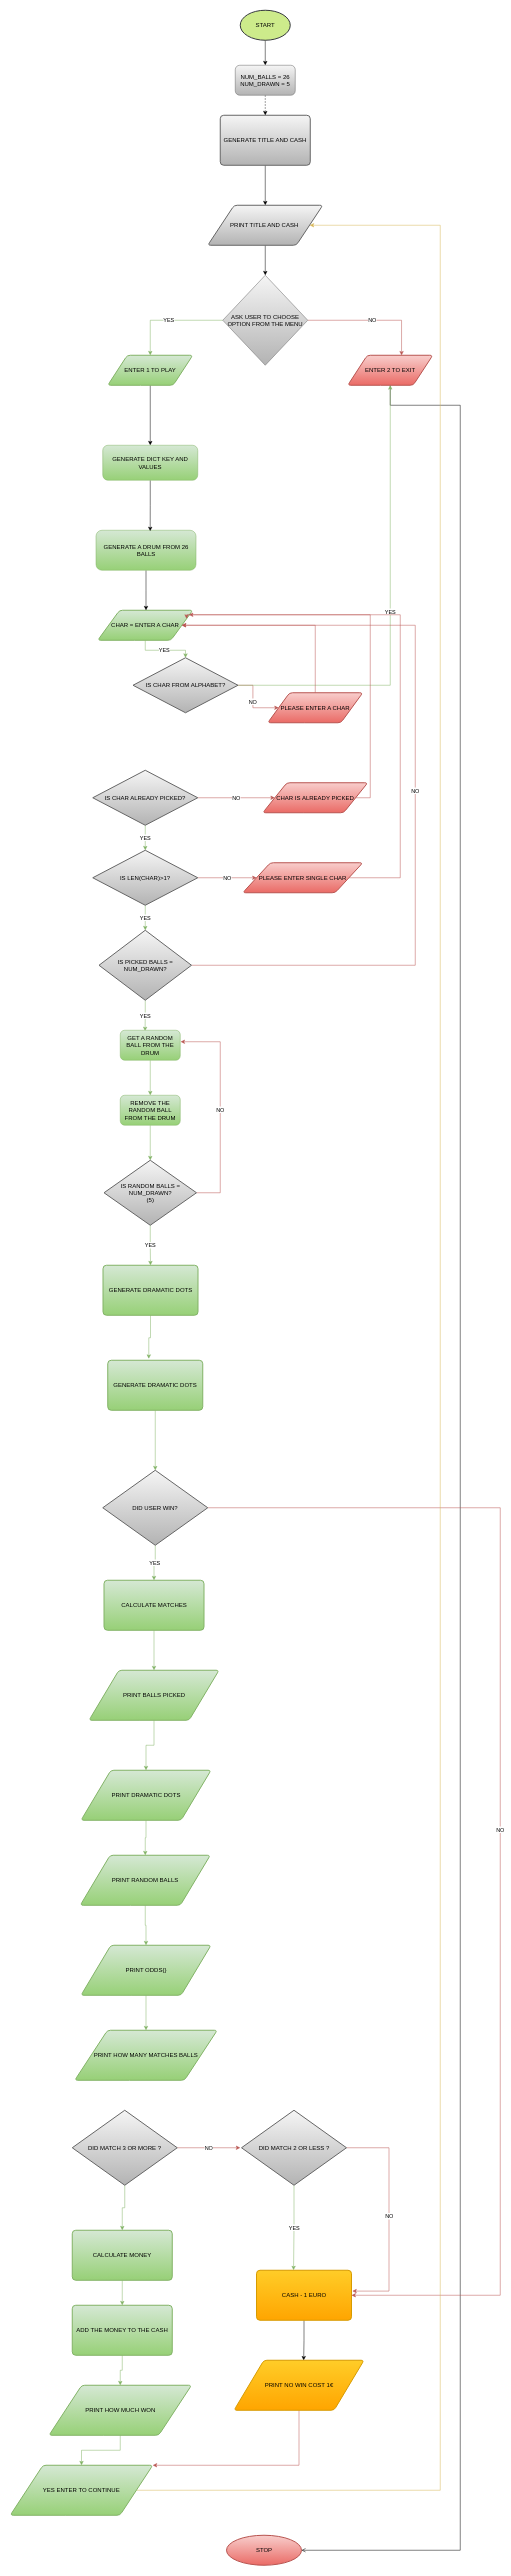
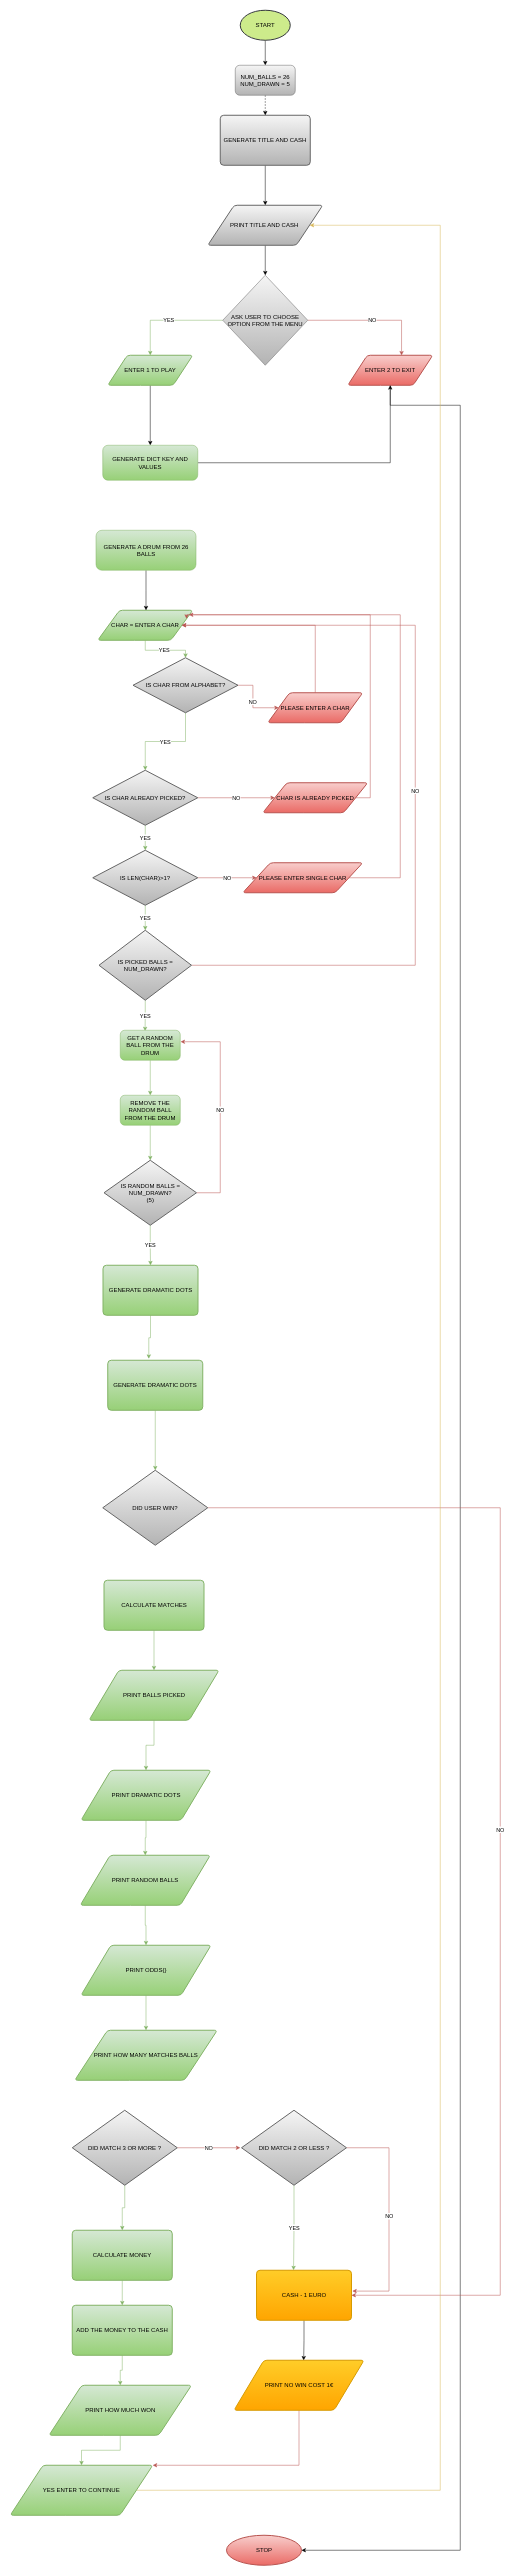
edge "GENERATE DICT KEY AND VALUES" -> "GENERATE A DRUM FROM 26 BALLS": now "GENERATE DICT KEY AND VALUES" -> "ENTER 2 TO EXIT"
edge "IS CHAR FROM ALPHABET?" -> "ENTER 2 TO EXIT": now "IS CHAR FROM ALPHABET?" -> "IS CHAR ALREADY PICKED?"
edge "DID USER WIN?" -> "CALCULATE MATCHES": removed, label "YES"
edge "ENTER 2 TO EXIT" -> "STOP": arrowhead open -> classic
